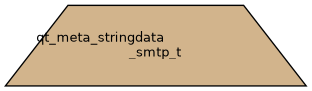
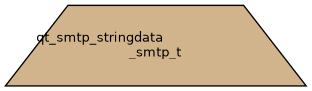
node "qt_meta_stringdata _smtp_t": label "qt_meta_stringdata _smtp_t" -> "qt_smtp_stringdata _smtp_t"
